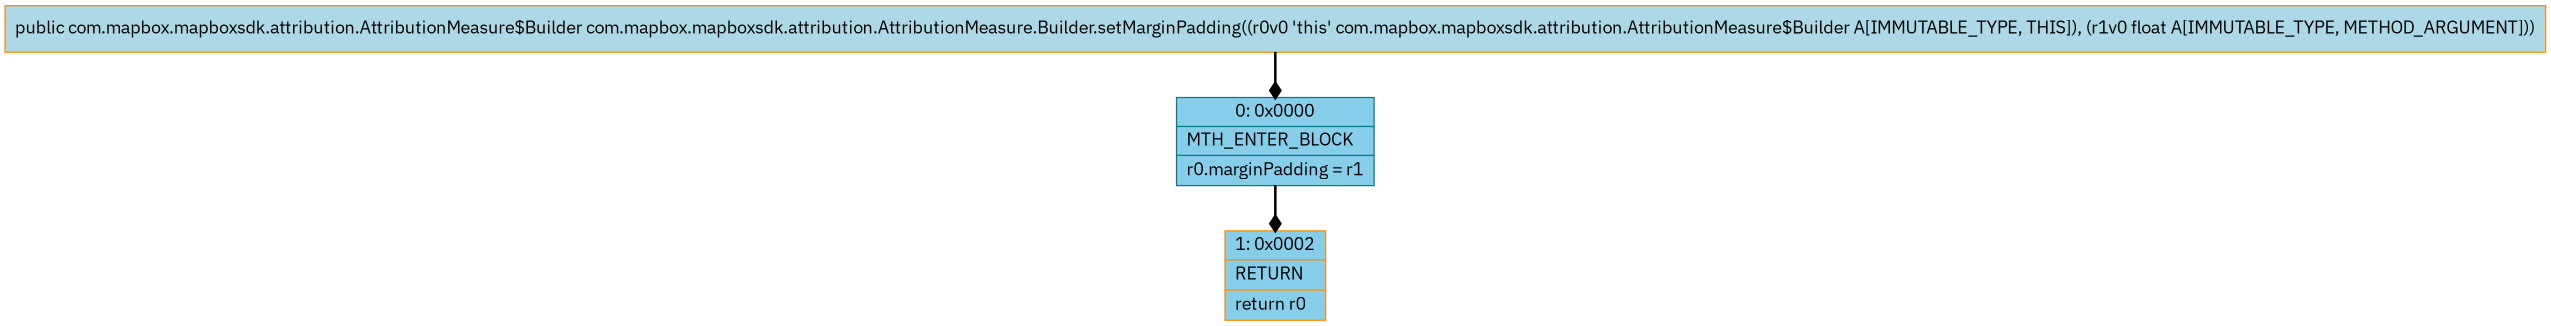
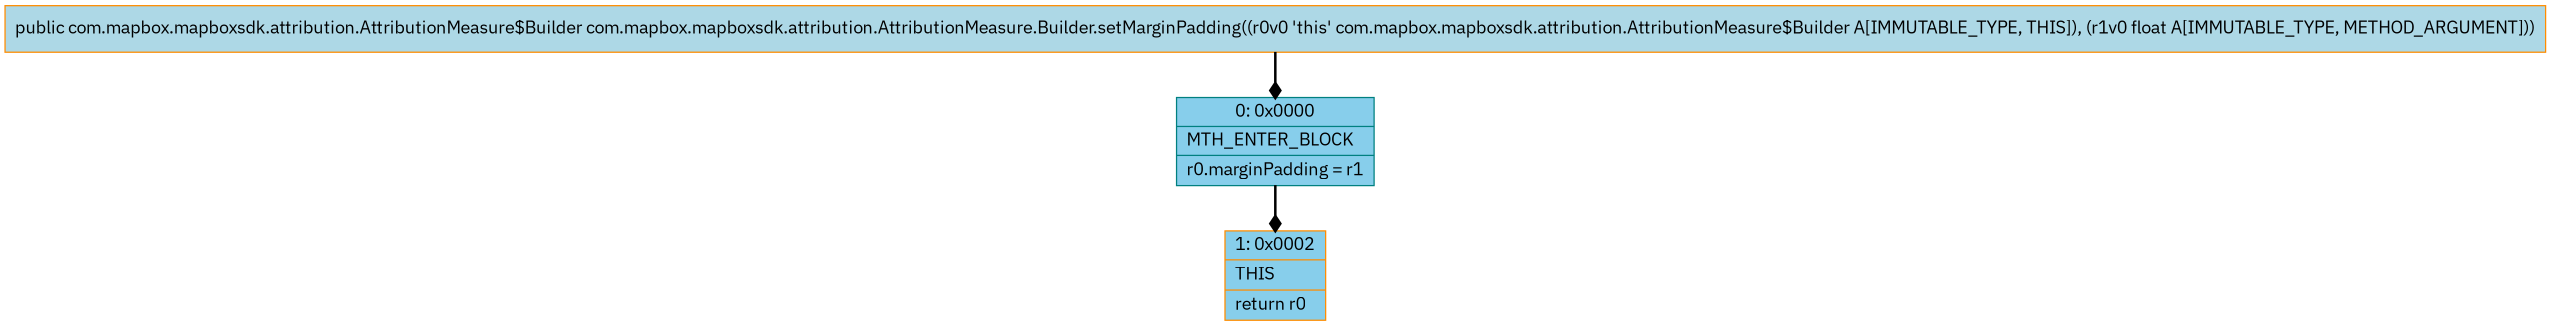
node "1: 0x0002": text "RETURN" -> "THIS"
